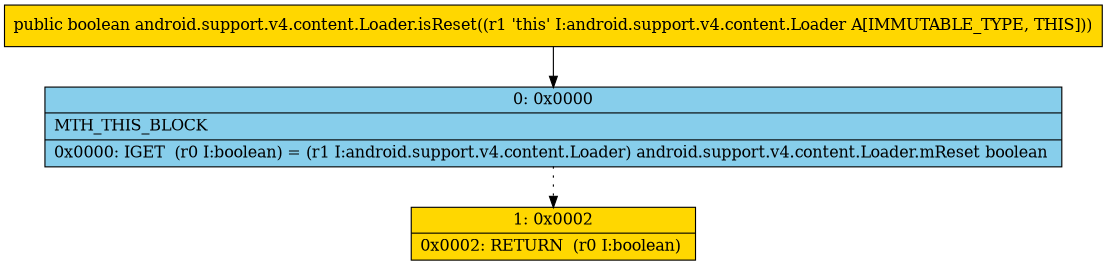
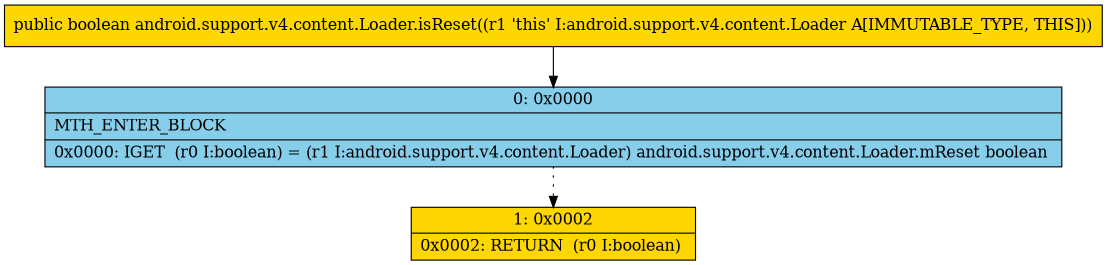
node "0: 0x0000": text "MTH_THIS_BLOCK" -> "MTH_ENTER_BLOCK"
